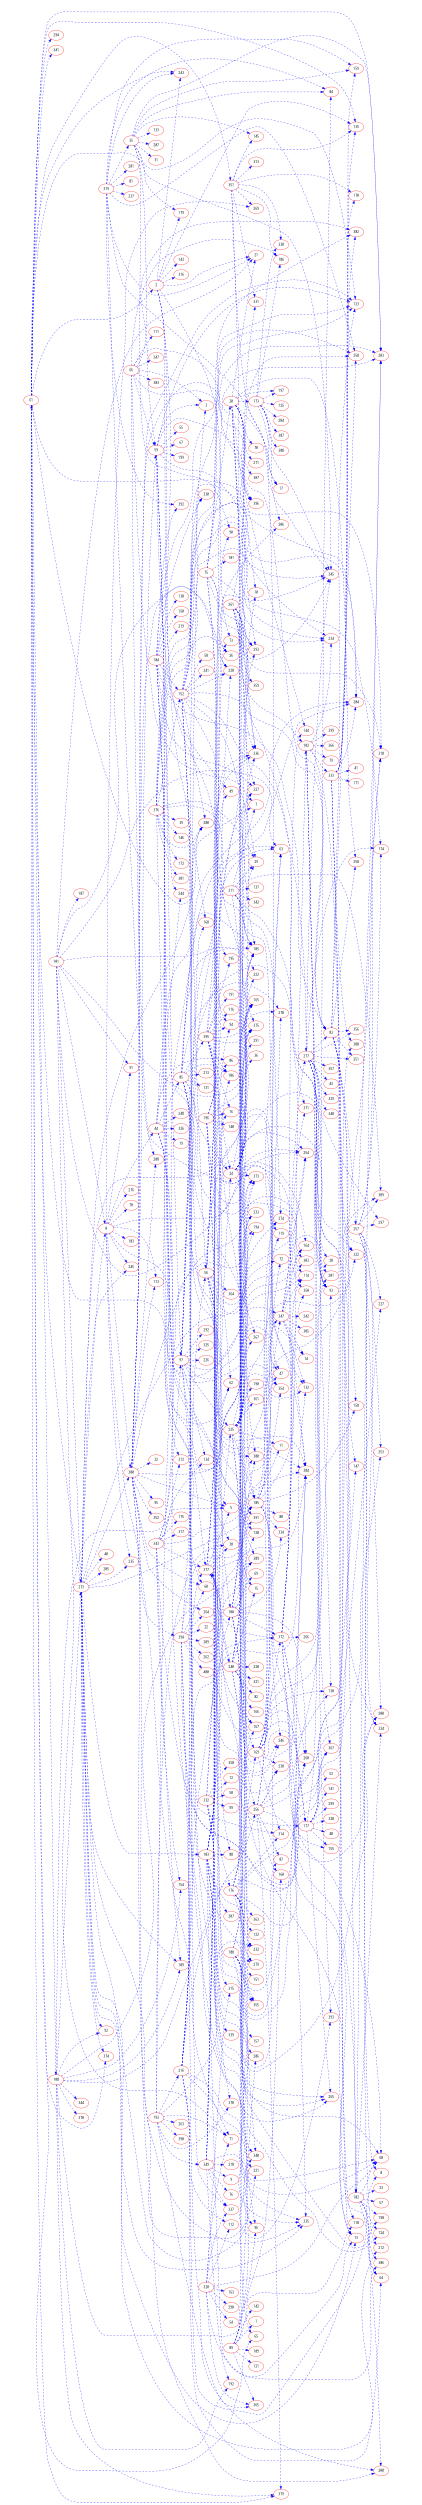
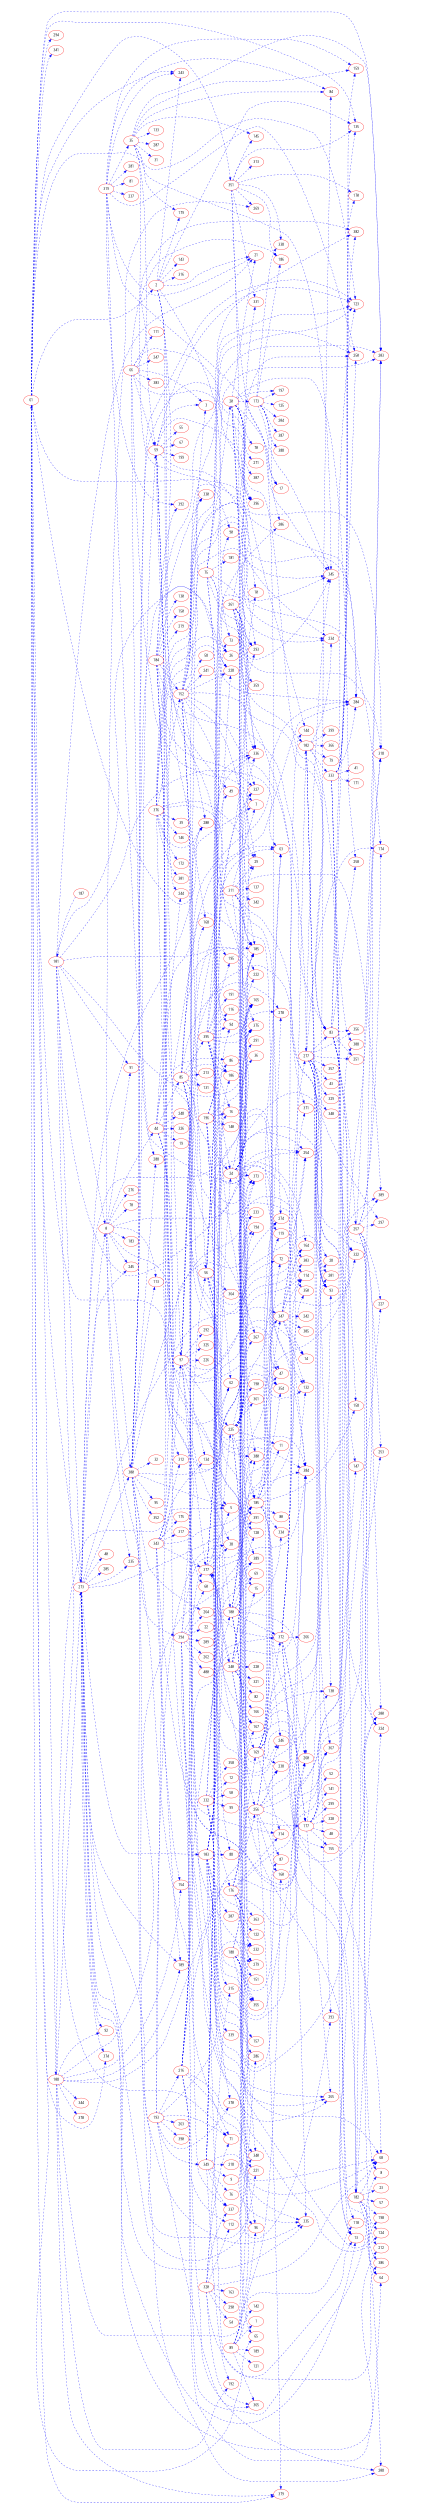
edge "343" -> "284": added
edge "101" -> "187": reversed
edge "300" -> "60": removed
